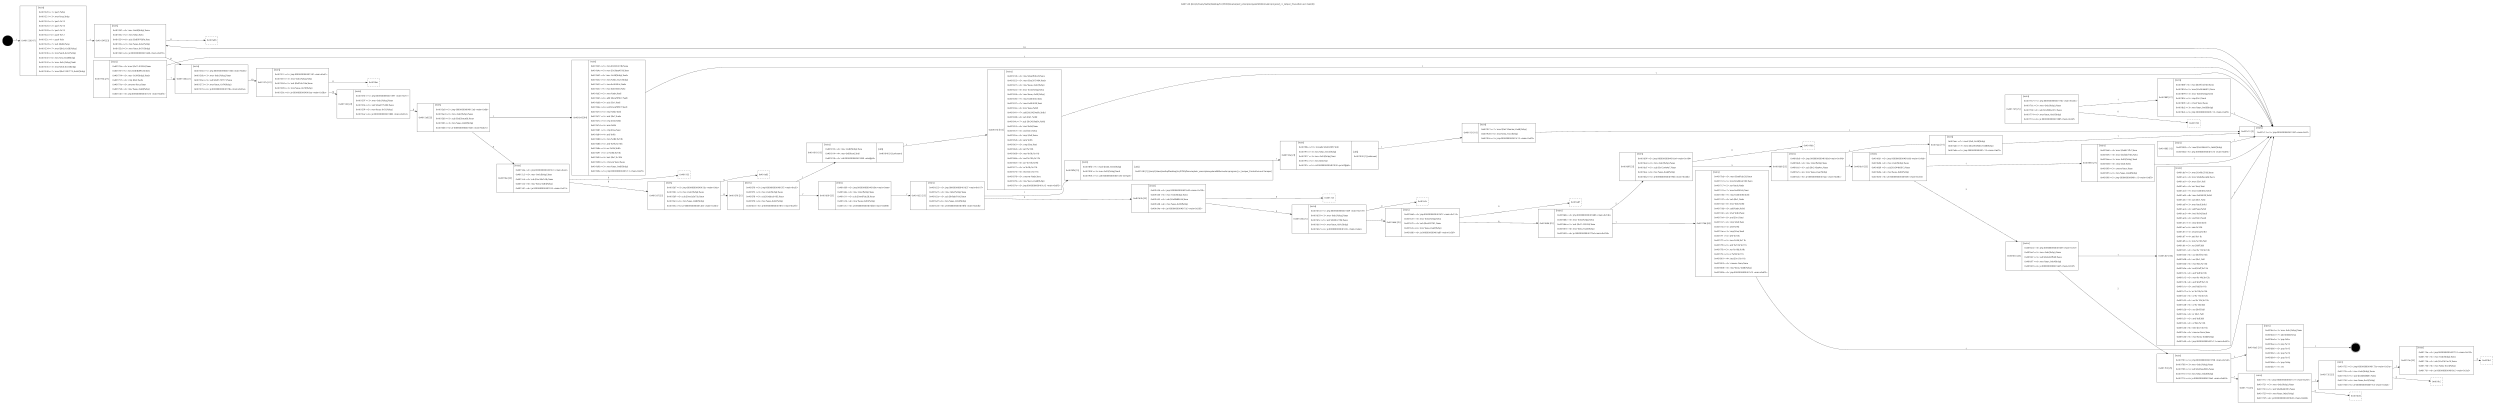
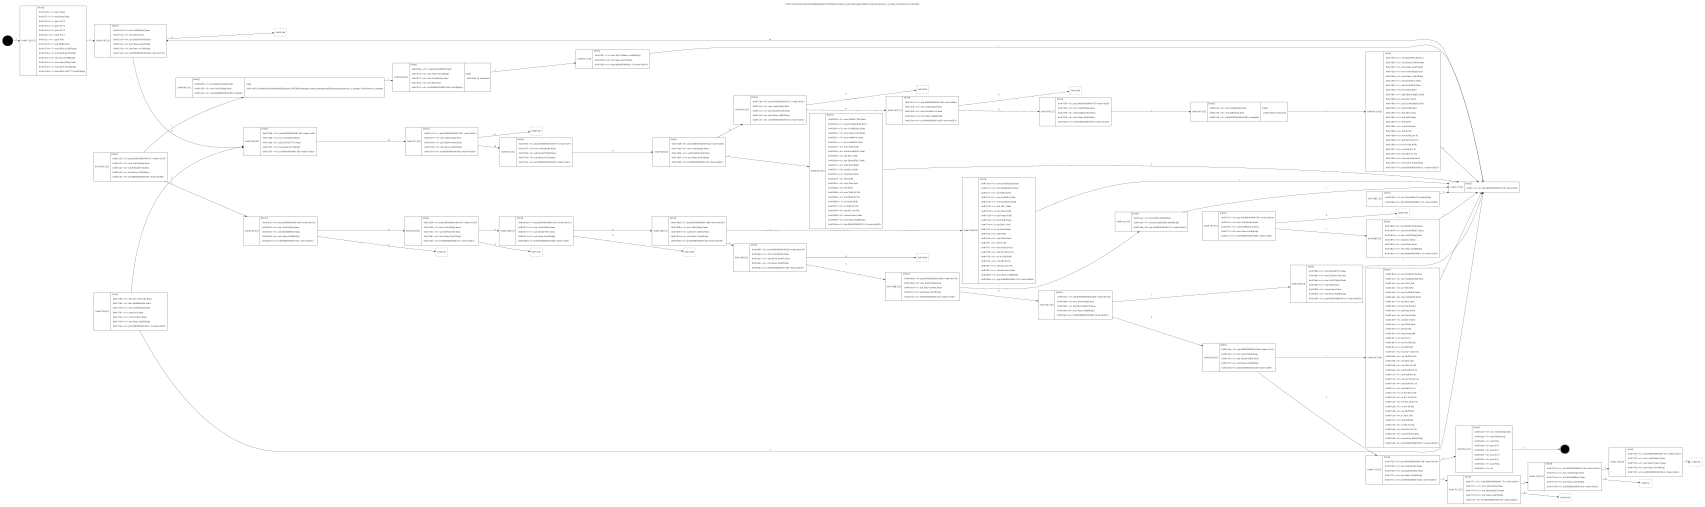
node "0x401609 [25]": removed
